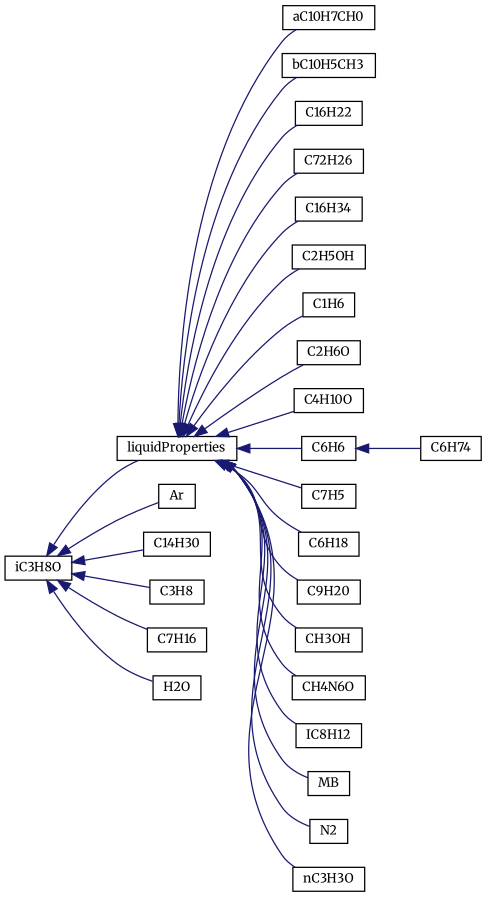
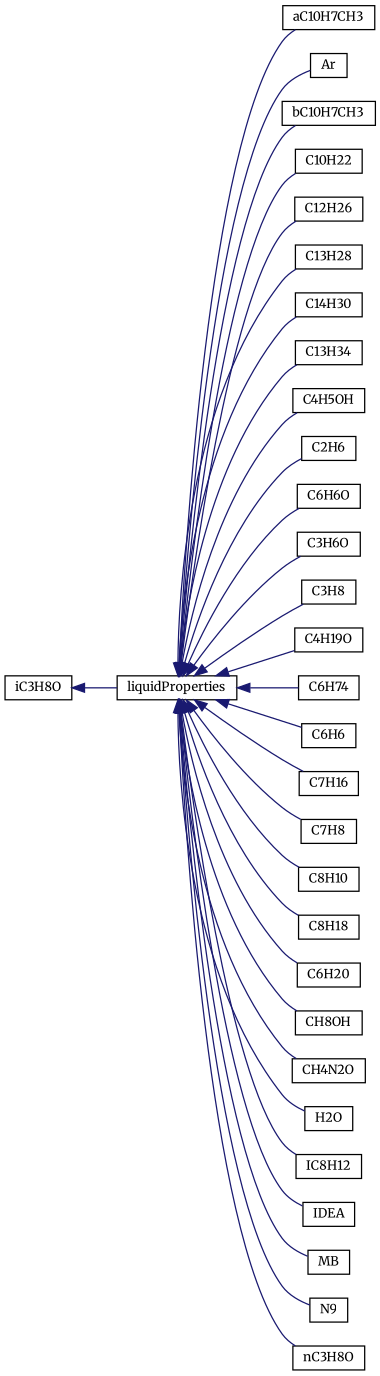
node "aC10H7CH0": label "aC10H7CH0" -> "aC10H7CH3"
node "bC10H5CH3": label "bC10H5CH3" -> "bC10H7CH3"
node "C16H22": label "C16H22" -> "C10H22"
node "C72H26": label "C72H26" -> "C12H26"
node "C16H34": label "C16H34" -> "C13H34"
node "C2H5OH": label "C2H5OH" -> "C4H5OH"
node "C13H28": added
node "C1H6": label "C1H6" -> "C2H6"
node "C2H6O": label "C2H6O" -> "C6H6O"
node "C4H10O": label "C4H10O" -> "C4H19O"
edge "C6H74" -> "C6H6": now "C6H74" -> "liquidProperties"
node "C7H5": label "C7H5" -> "C7H8"
edge "Ar" -> "iC3H8O": now "Ar" -> "liquidProperties"
node "C3H6O": added
node "C6H18": label "C6H18" -> "C8H18"
edge "C14H30" -> "iC3H8O": now "C14H30" -> "liquidProperties"
edge "C3H8" -> "iC3H8O": now "C3H8" -> "liquidProperties"
node "C9H20": label "C9H20" -> "C6H20"
edge "C7H16" -> "iC3H8O": now "C7H16" -> "liquidProperties"
node "CH3OH": label "CH3OH" -> "CH8OH"
edge "H2O" -> "iC3H8O": now "H2O" -> "liquidProperties"
node "CH4N6O": label "CH4N6O" -> "CH4N2O"
node "N2": label "N2" -> "N9"
node "C8H10": added
node "nC3H3O": label "nC3H3O" -> "nC3H8O"
node "IDEA": added
